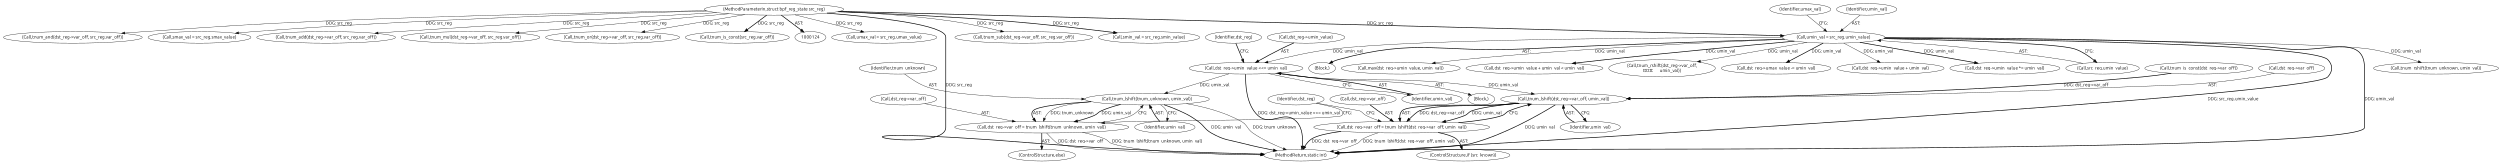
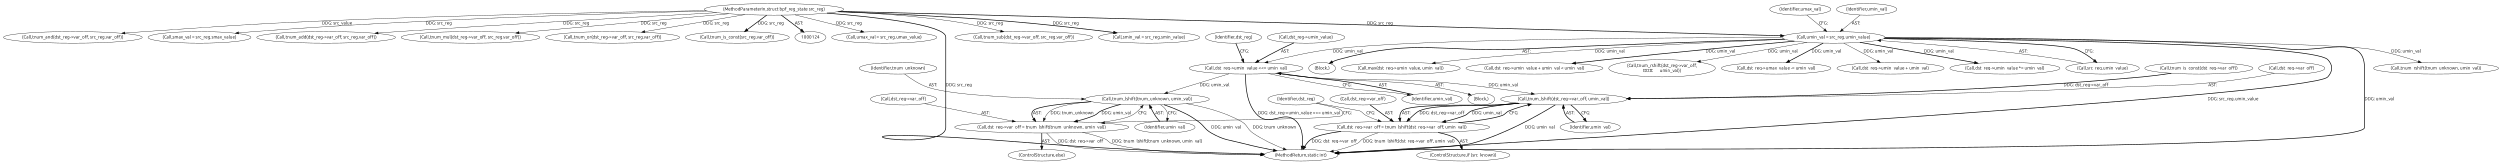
edge "(MethodParameterIn,struct bpf_reg_state src_reg)" -> "(Call,tnum_and(dst_reg->var_off, src_reg.var_off))": label "DDG: src_reg" -> "DDG: src_value"
